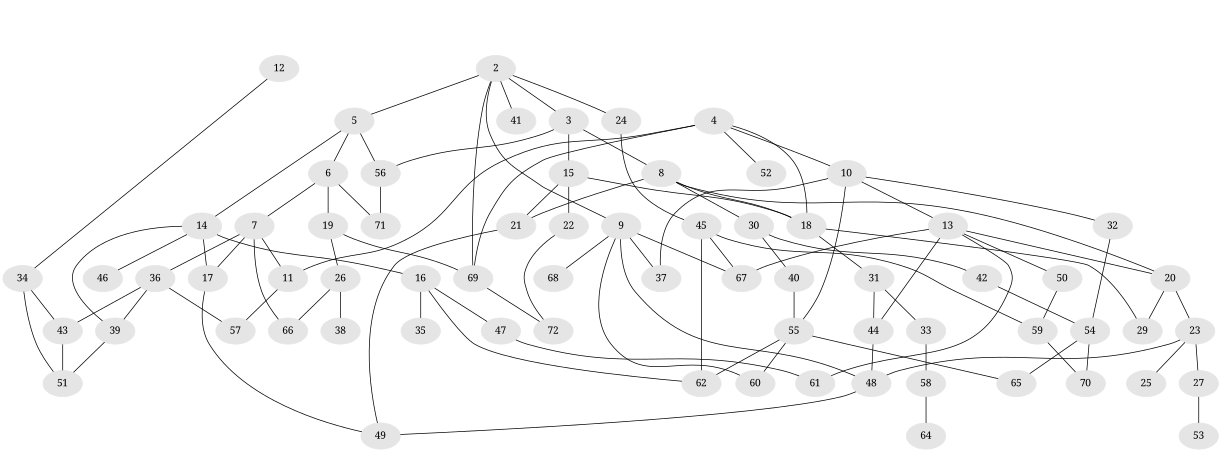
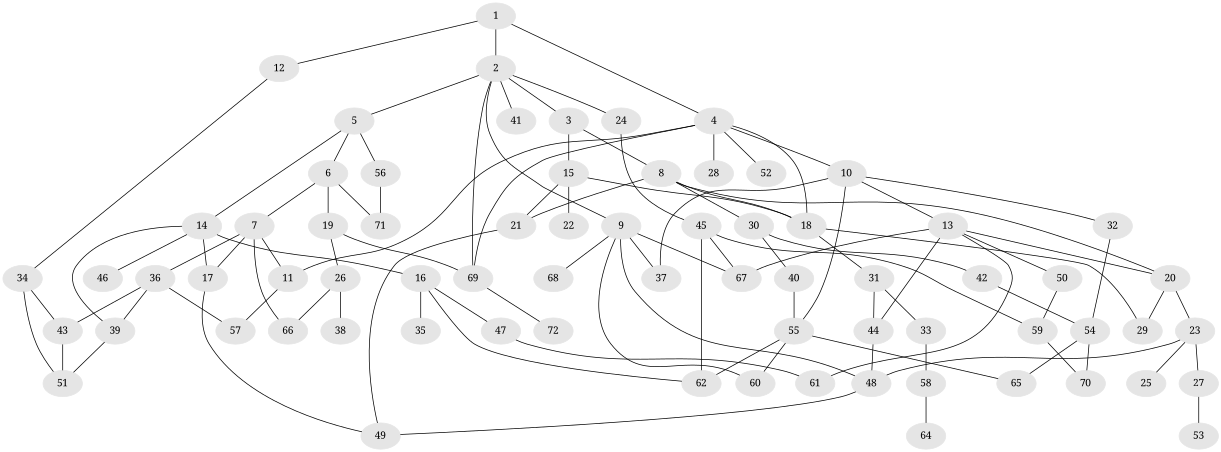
node "1": added
edge "3" -- "56": removed
node "28": added
edge "22" -- "72": removed
